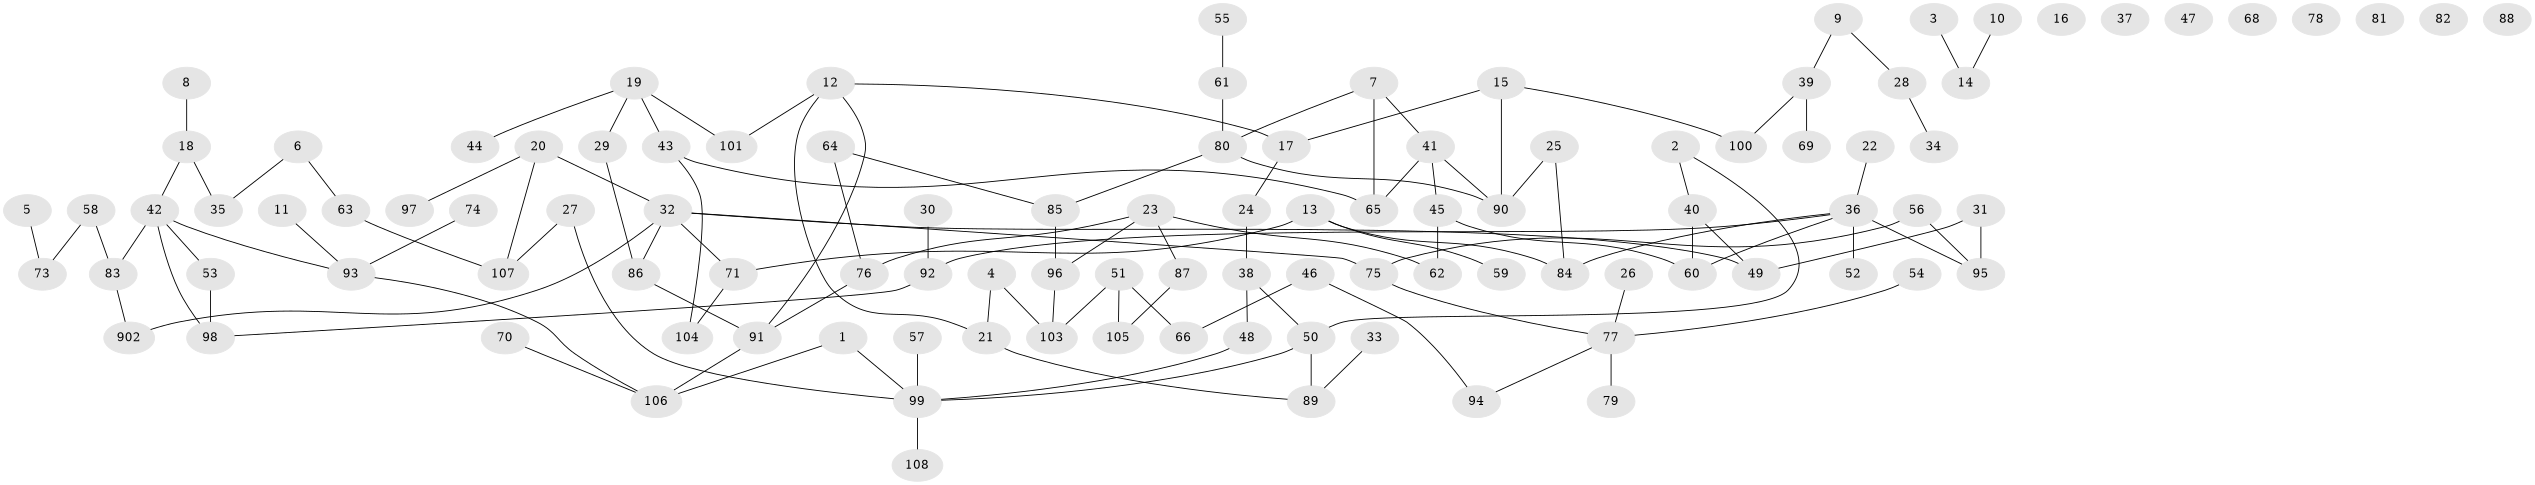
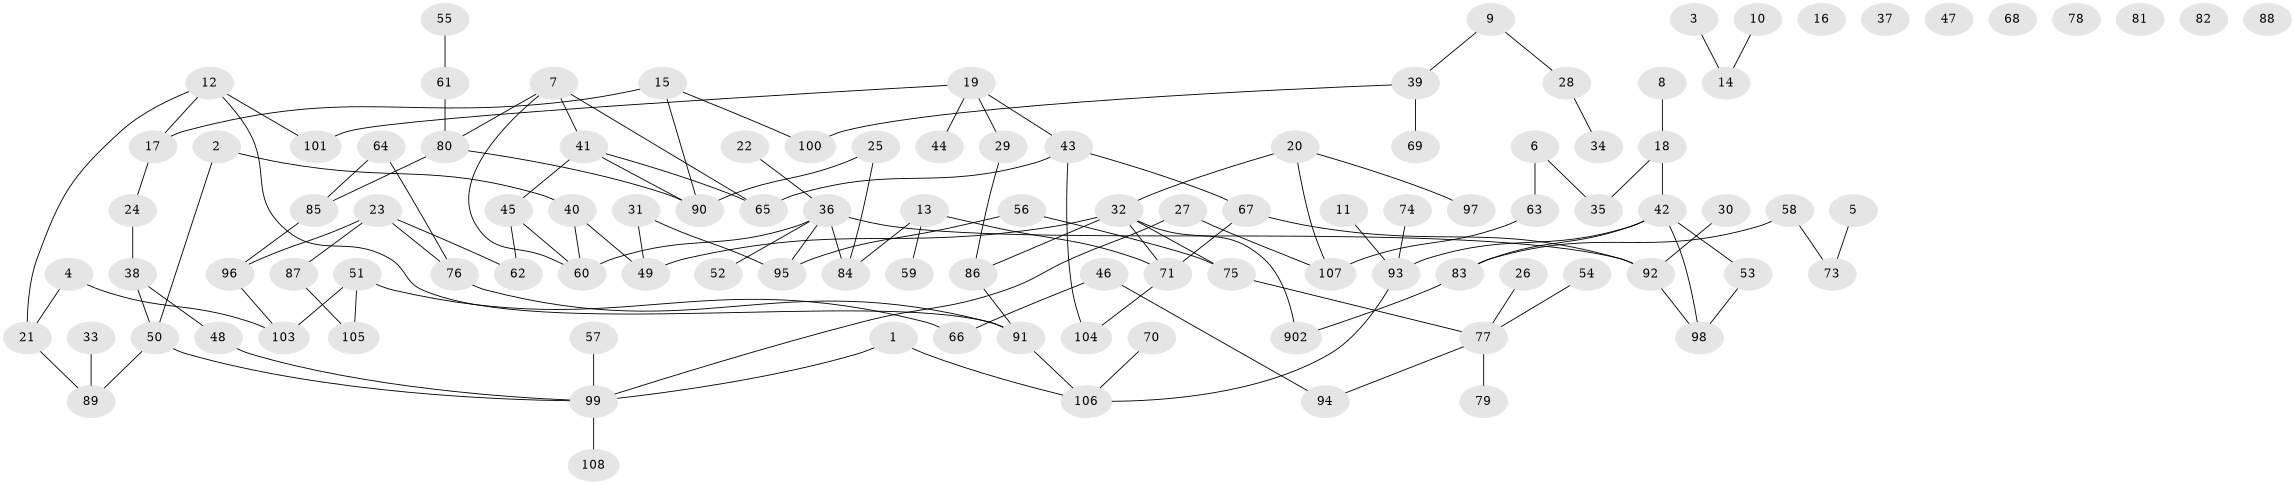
edge "7" -- "60": added
node "67": added
